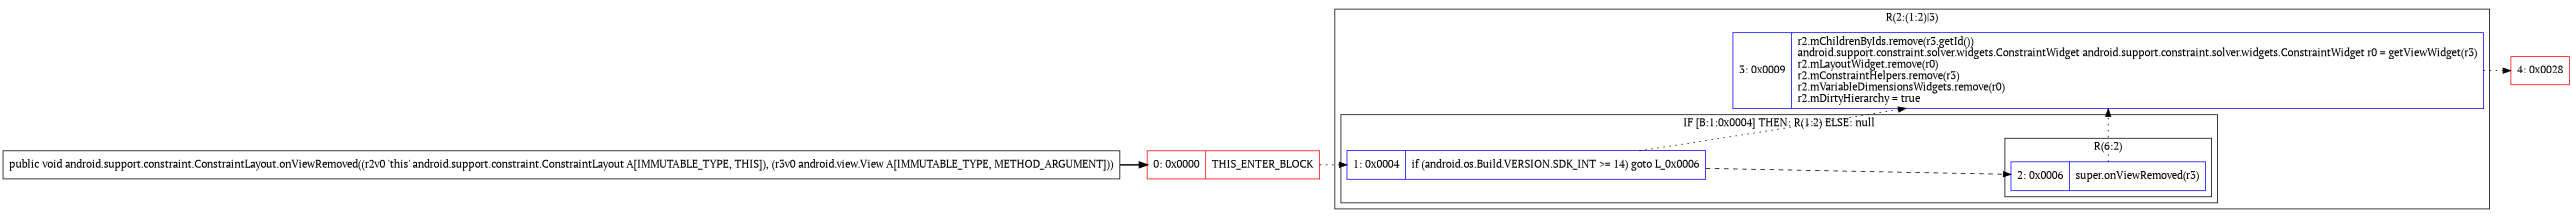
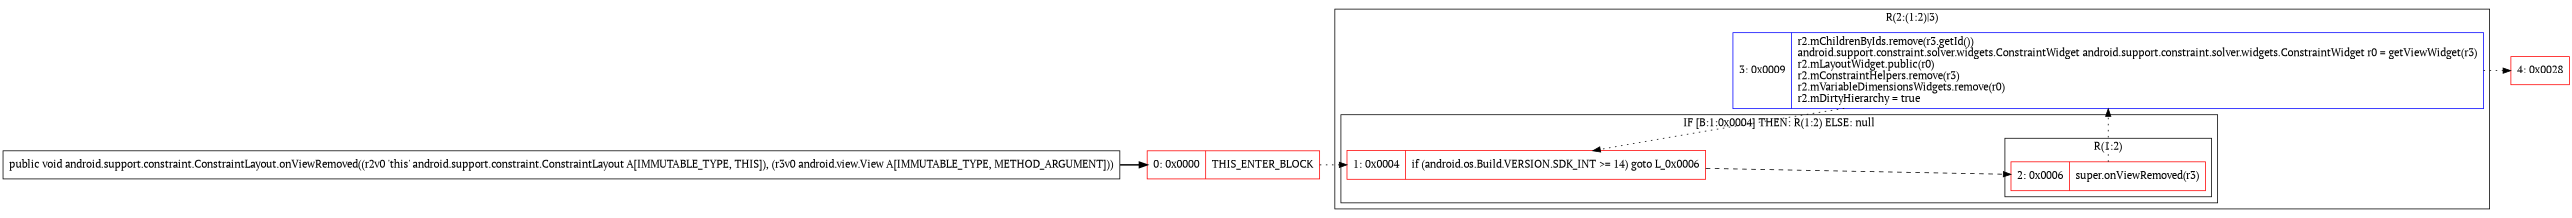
node "3: 0x0009": text "r2.mLayoutWidget.remove(r0)" -> "r2.mLayoutWidget.public(r0)"
edge "1: 0x0004" -> "3: 0x0009": reversed
cluster "R(6:2)": label "R(6:2)" -> "R(1:2)"
node "1: 0x0004": color blue -> red
node "2: 0x0006": color blue -> red
